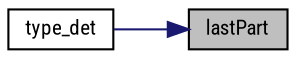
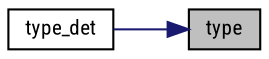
node "lastPart": label "lastPart" -> "type"
